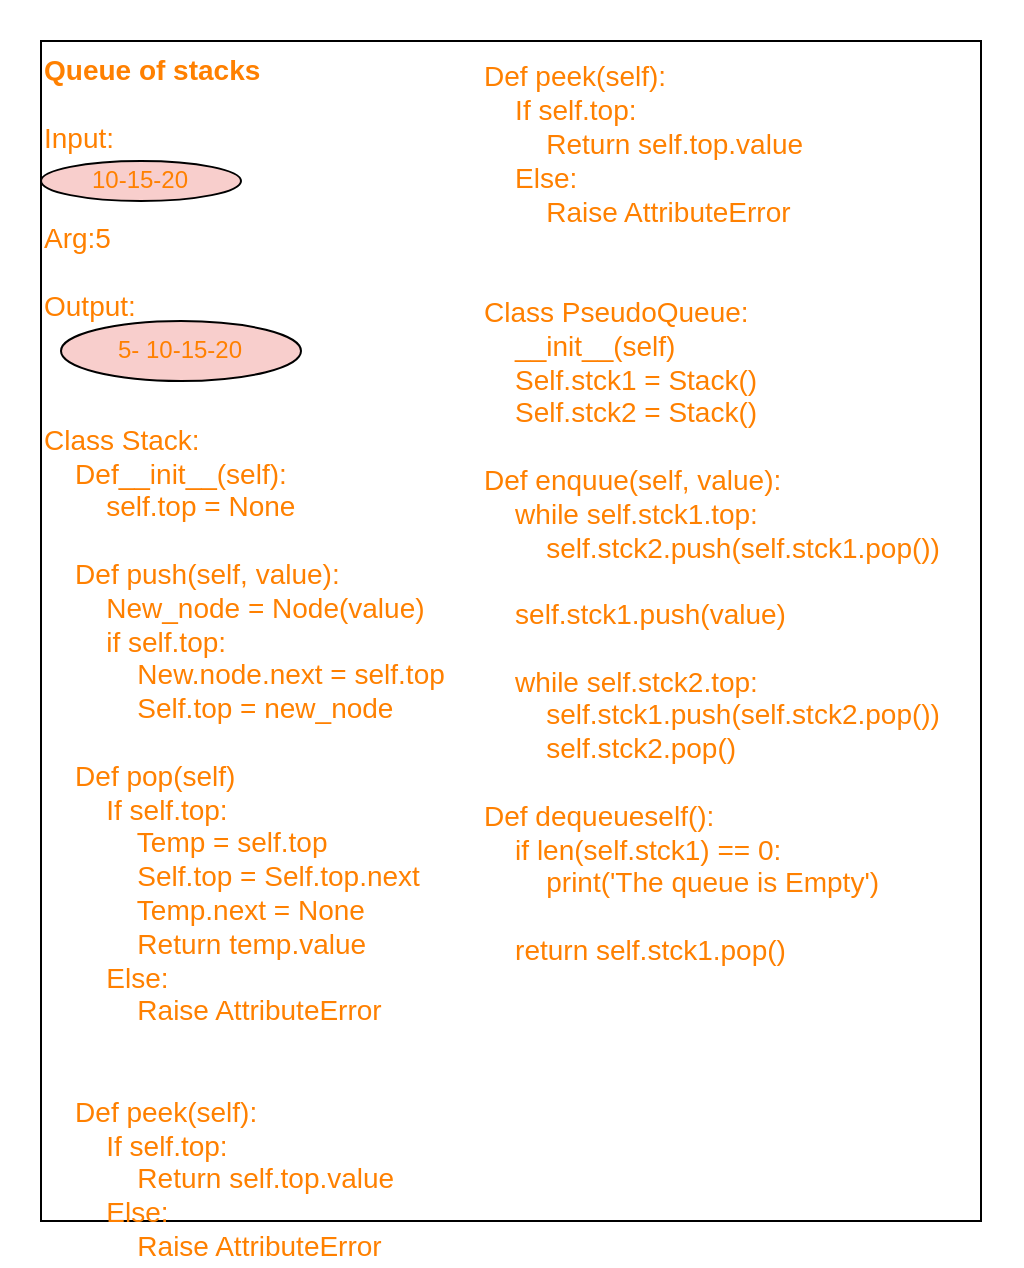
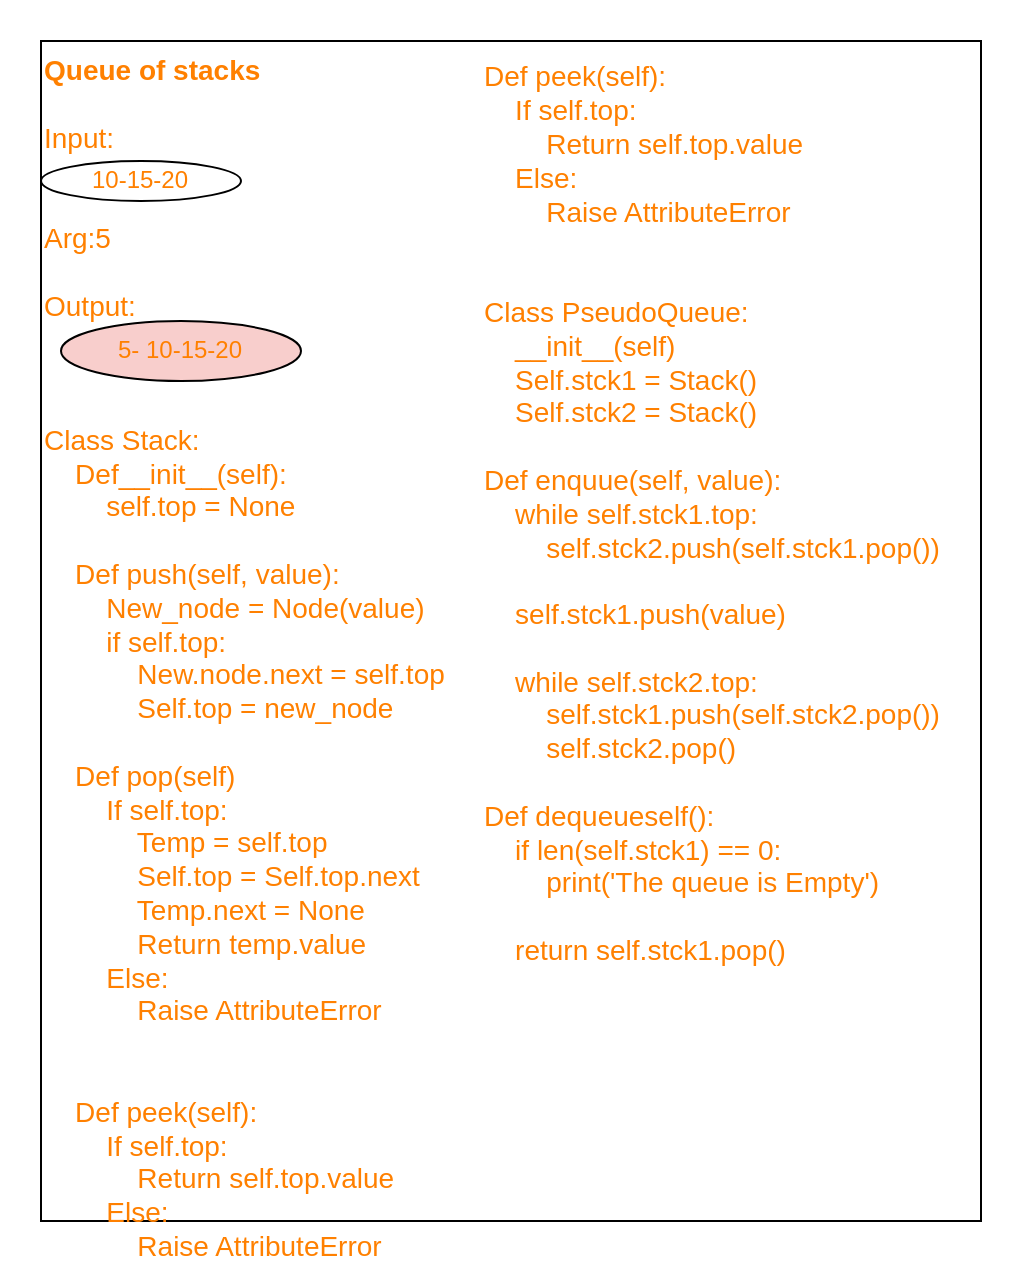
node "10-15-20": fillcolor #f8cecc -> #ffffff
